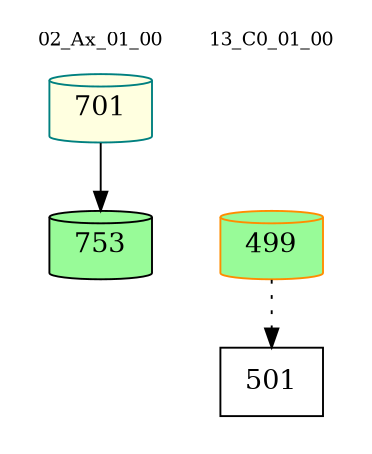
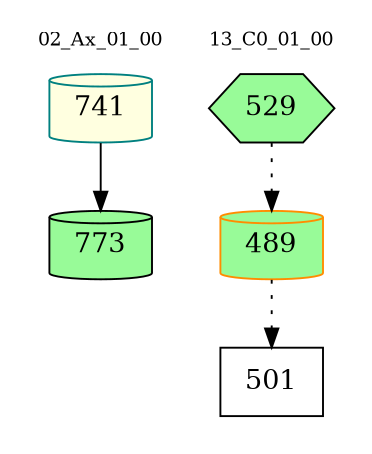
node "701": label "701" -> "741"
node "529": added
node "753": label "753" -> "773"
node "499": label "499" -> "489"
